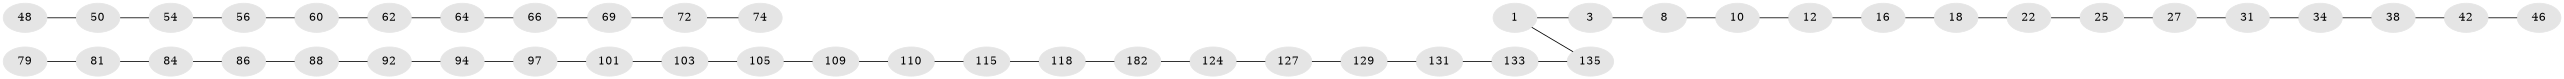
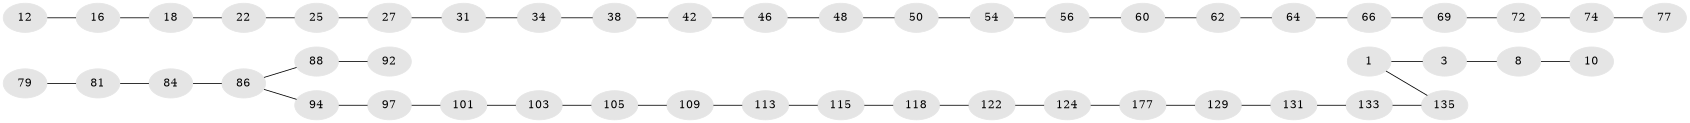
edge "46" -- "48": added
node "77": added
edge "10" -- "12": removed
edge "92" -- "94": now "86" -- "94"
node "110": label "110" -> "113"
node "182": label "182" -> "122"
node "127": label "127" -> "177"
